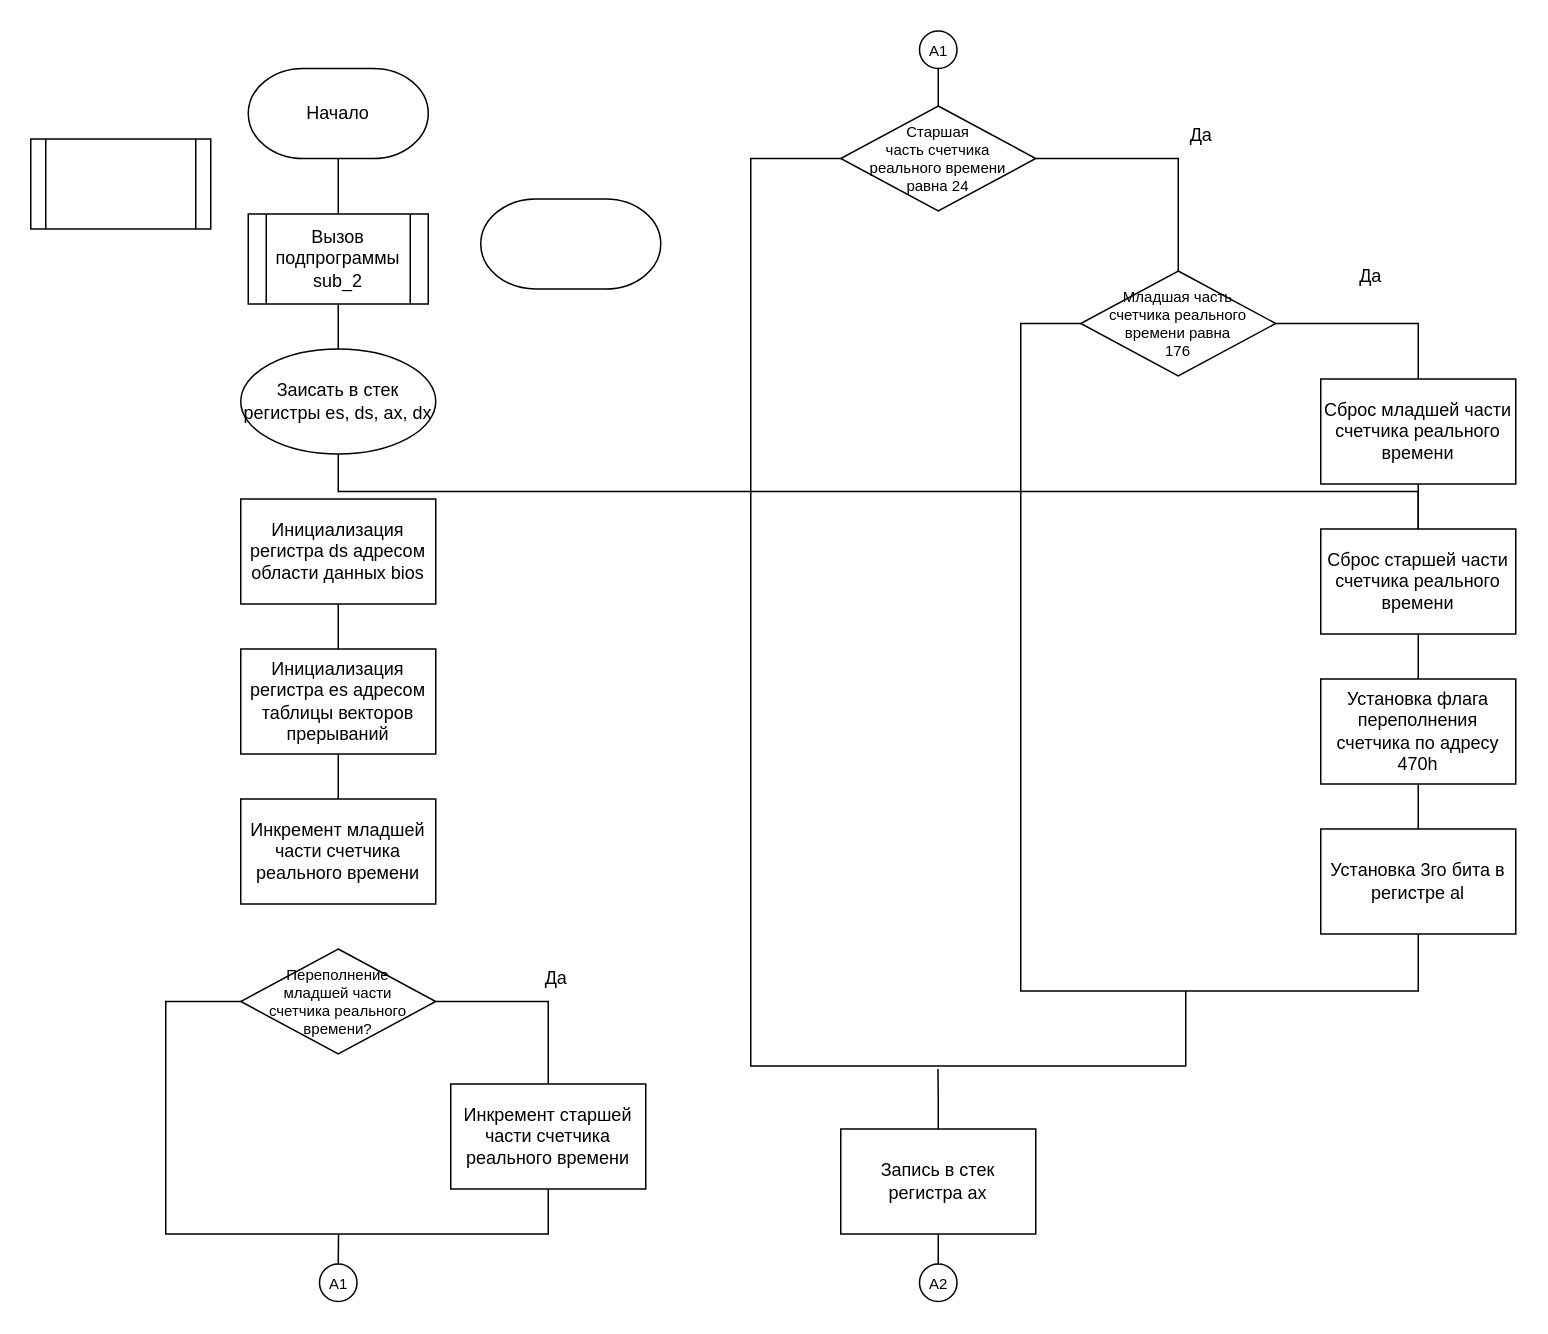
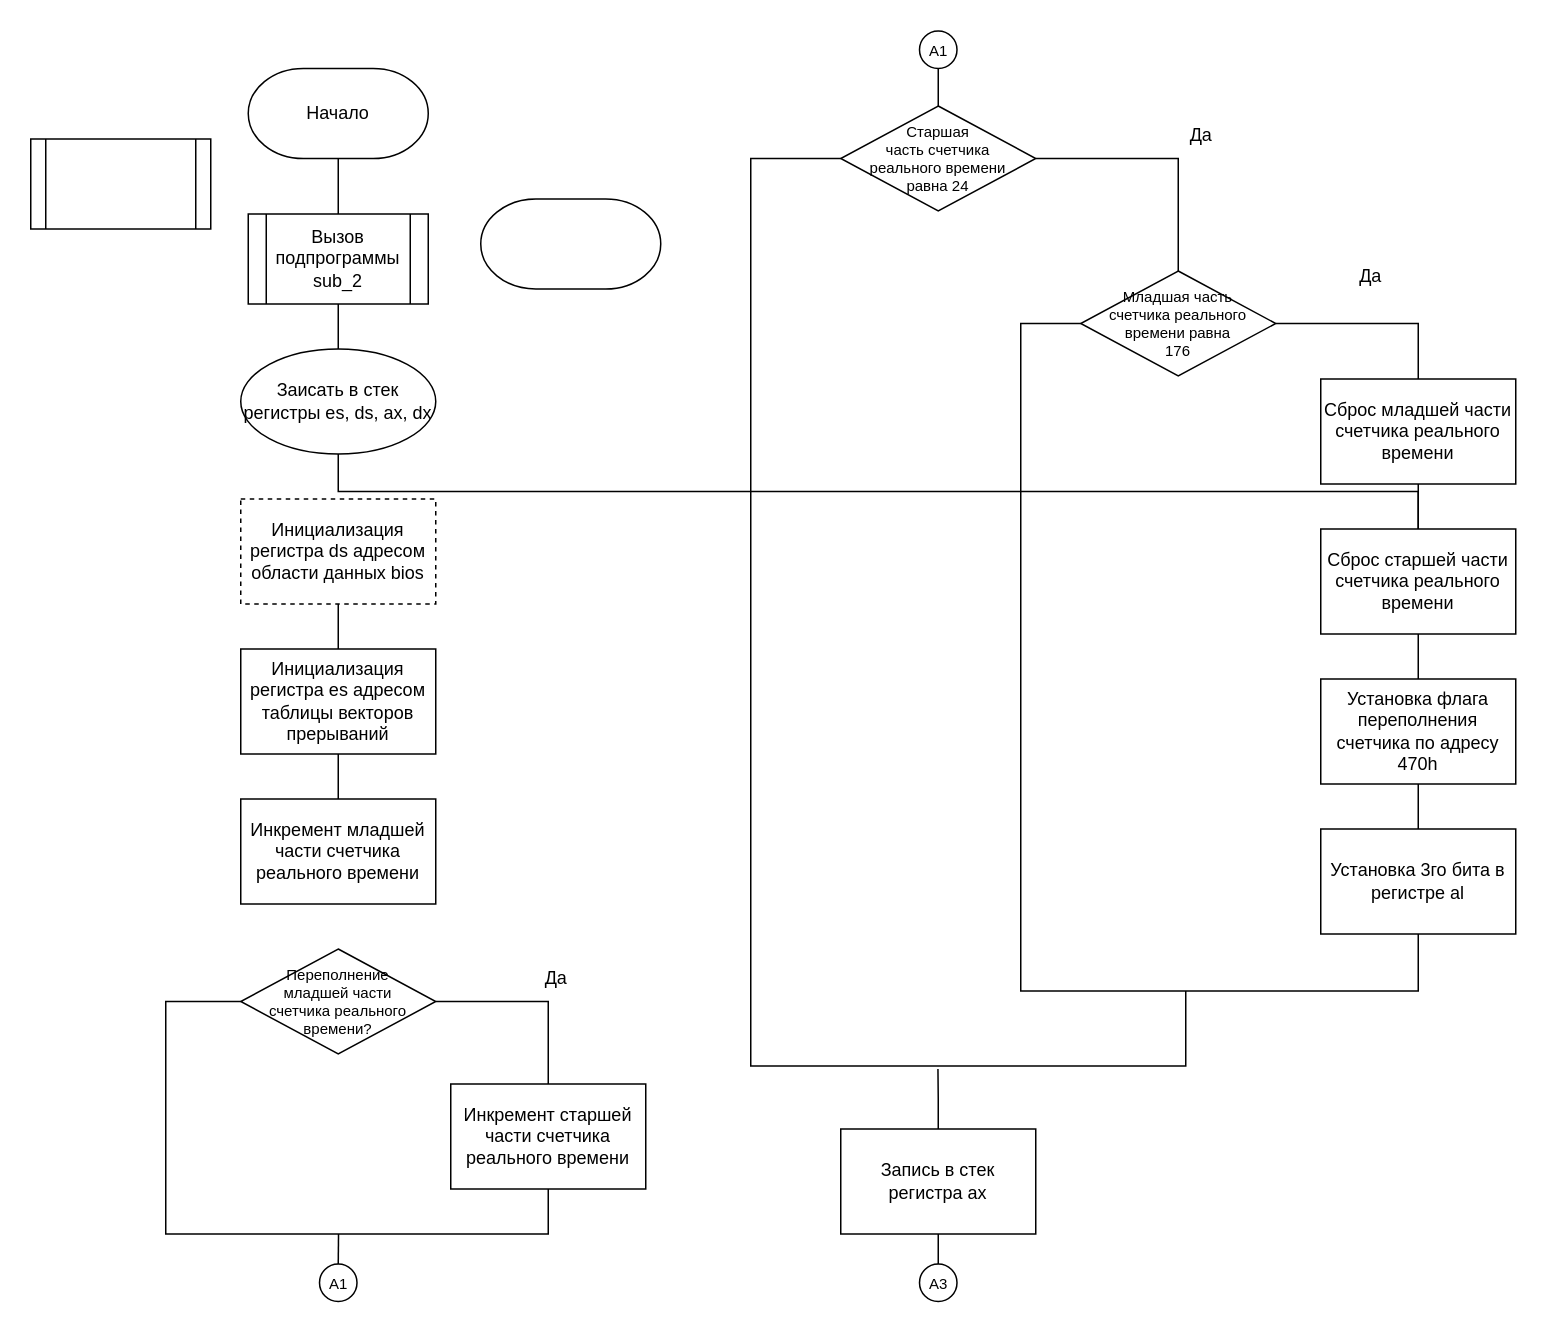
node "Инициализация регистра ds адресом области данных bios": style solid -> dashed
node "A2": label "A2" -> "A3"
